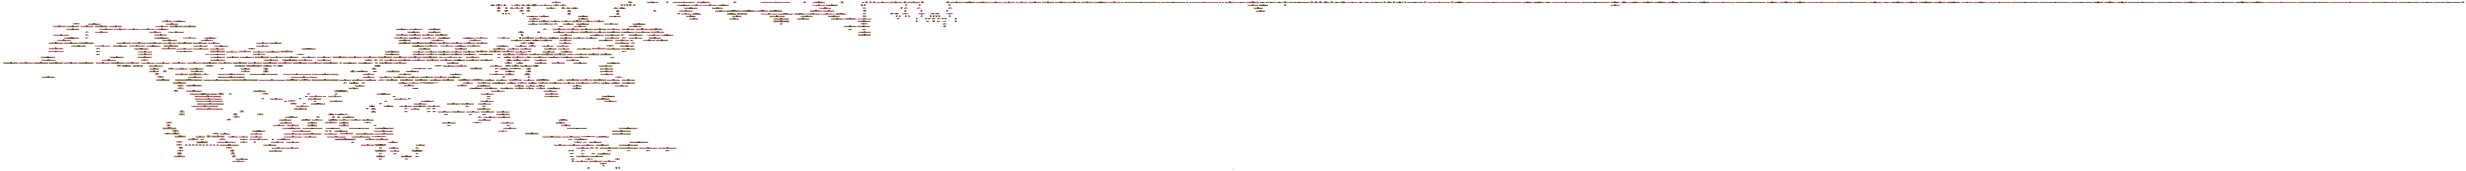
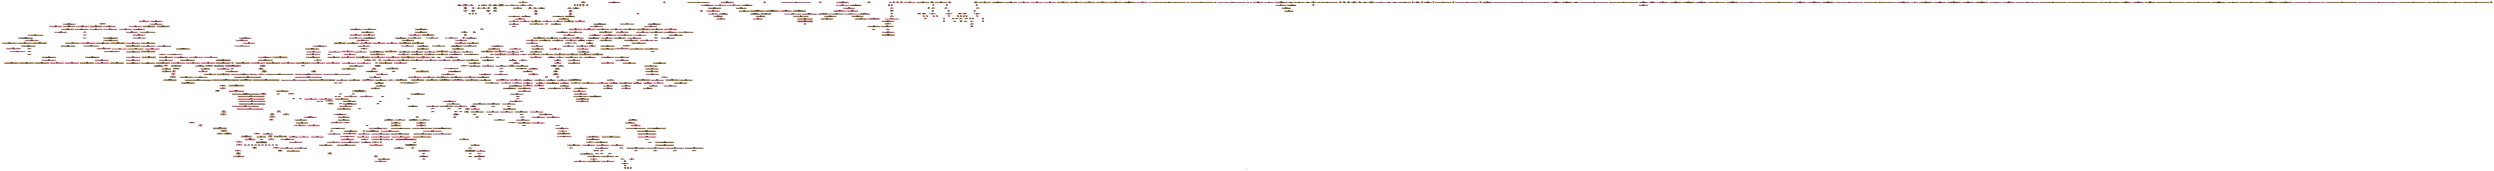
node "NodeID: 716": added
